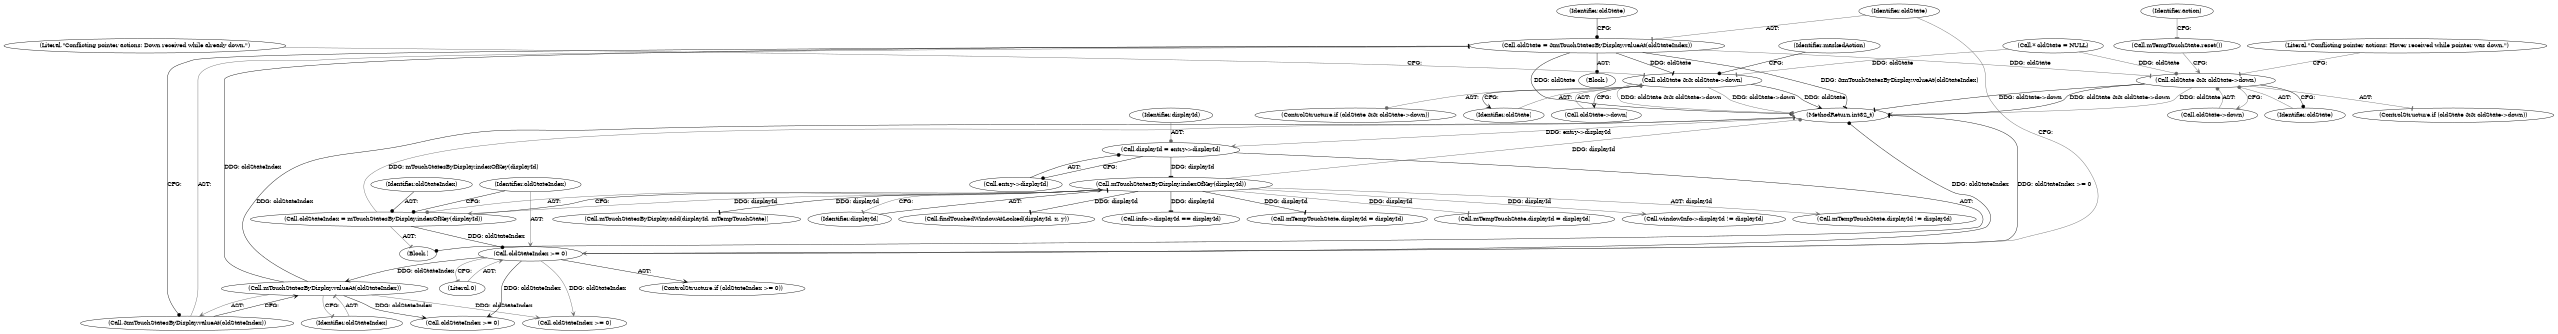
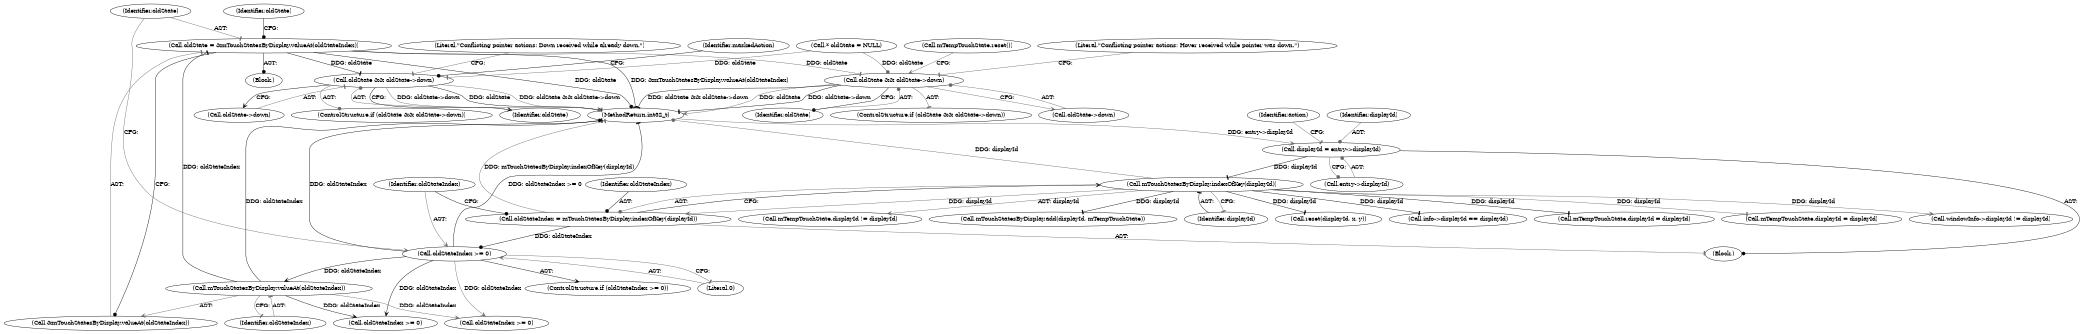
edge "(Identifier,action)" -> "(Call,mTempTouchState.reset())": now "(Identifier,action)" -> "(Call,displayId = entry->displayId)"
edge "(Call,entry->displayId)" -> "(Call,displayId = entry->displayId)": color black -> gray40
edge "(Call,displayId = entry->displayId)" -> "(Call,entry->displayId)": color black -> gray40
node "(Call,findTouchedWindowAtLocked(displayId, x, y))": label "(Call,findTouchedWindowAtLocked(displayId, x, y))" -> "(Call,reset(displayId, x, y))"
edge "(Call,&mTouchStatesByDisplay.valueAt(oldStateIndex))" -> "(Call,mTouchStatesByDisplay.valueAt(oldStateIndex))": removed, label "CFG:"
